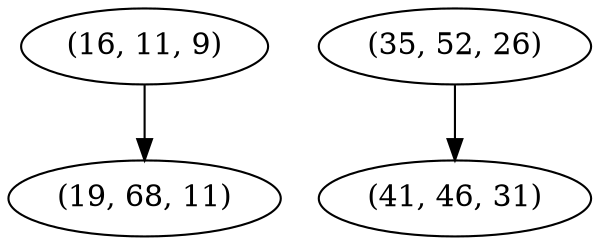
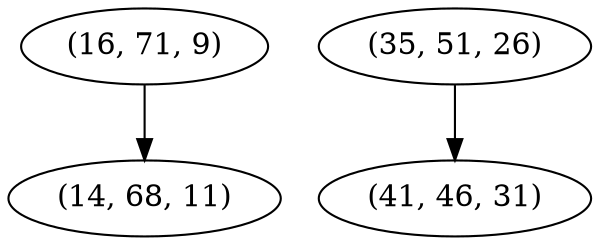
node "(16, 11, 9)": label "(16, 11, 9)" -> "(16, 71, 9)"
node "(35, 52, 26)": label "(35, 52, 26)" -> "(35, 51, 26)"
node "(19, 68, 11)": label "(19, 68, 11)" -> "(14, 68, 11)"
